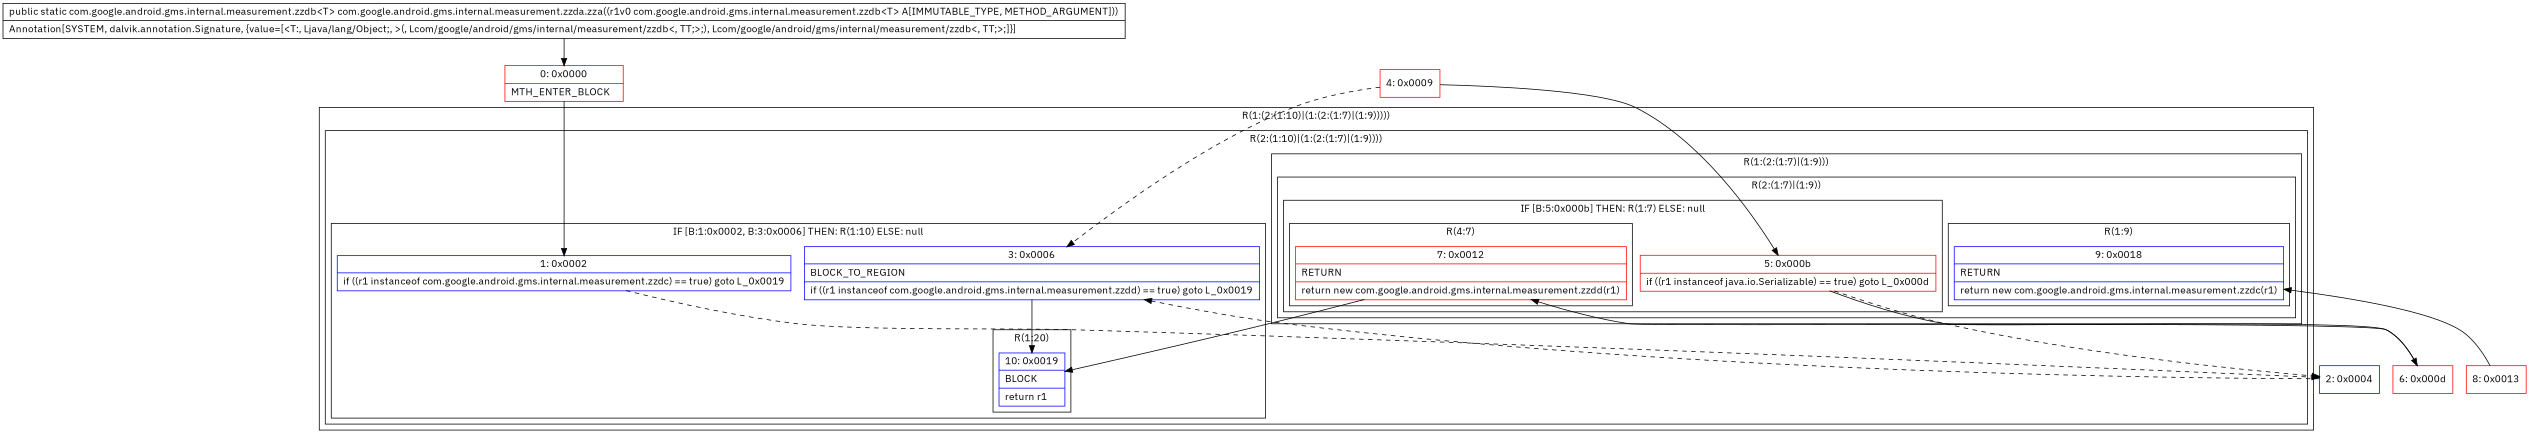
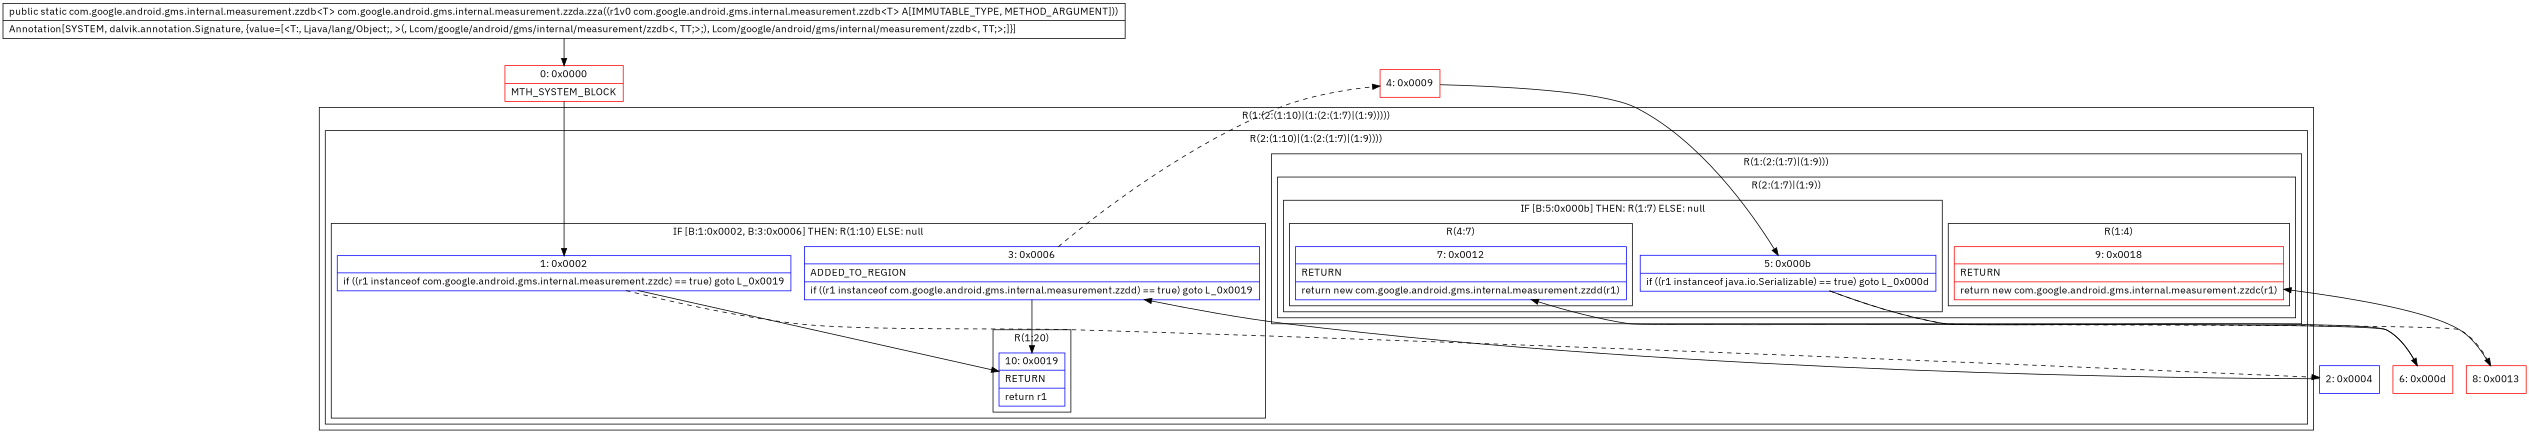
node "0: 0x0000": text "MTH_ENTER_BLOCK" -> "MTH_SYSTEM_BLOCK"
edge "4: 0x0009" -> "3: 0x0006": reversed
cluster "R(1:9)": label "R(1:9)" -> "R(1:4)"
node "3: 0x0006": text "BLOCK_TO_REGION" -> "ADDED_TO_REGION"
node "7: 0x0012": color red -> blue
node "5: 0x000b": color red -> blue
node "9: 0x0018": color blue -> red
edge "7: 0x0012" -> "10: 0x0019": now "1: 0x0002" -> "10: 0x0019"
edge "5: 0x000b" -> "2: 0x0004": now "5: 0x000b" -> "8: 0x0013"
edge "2: 0x0004" -> "3: 0x0006": style dashed -> solid
node "10: 0x0019": text "BLOCK" -> "RETURN"
